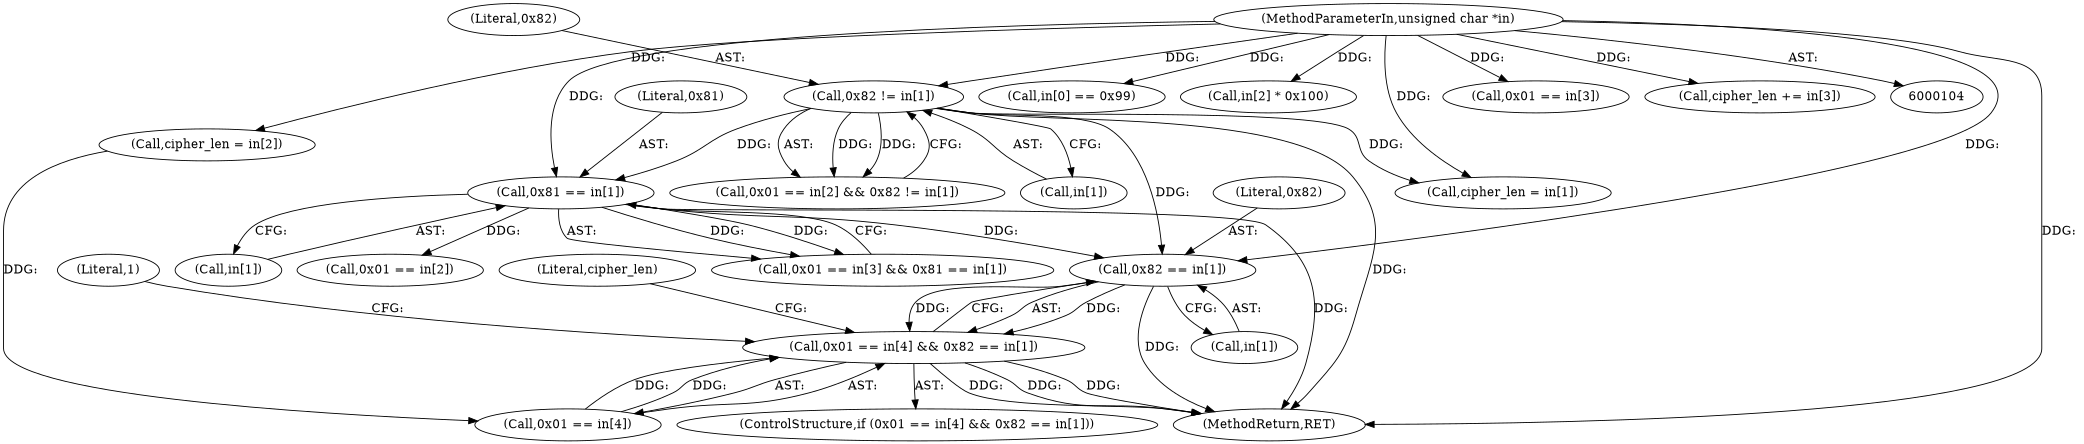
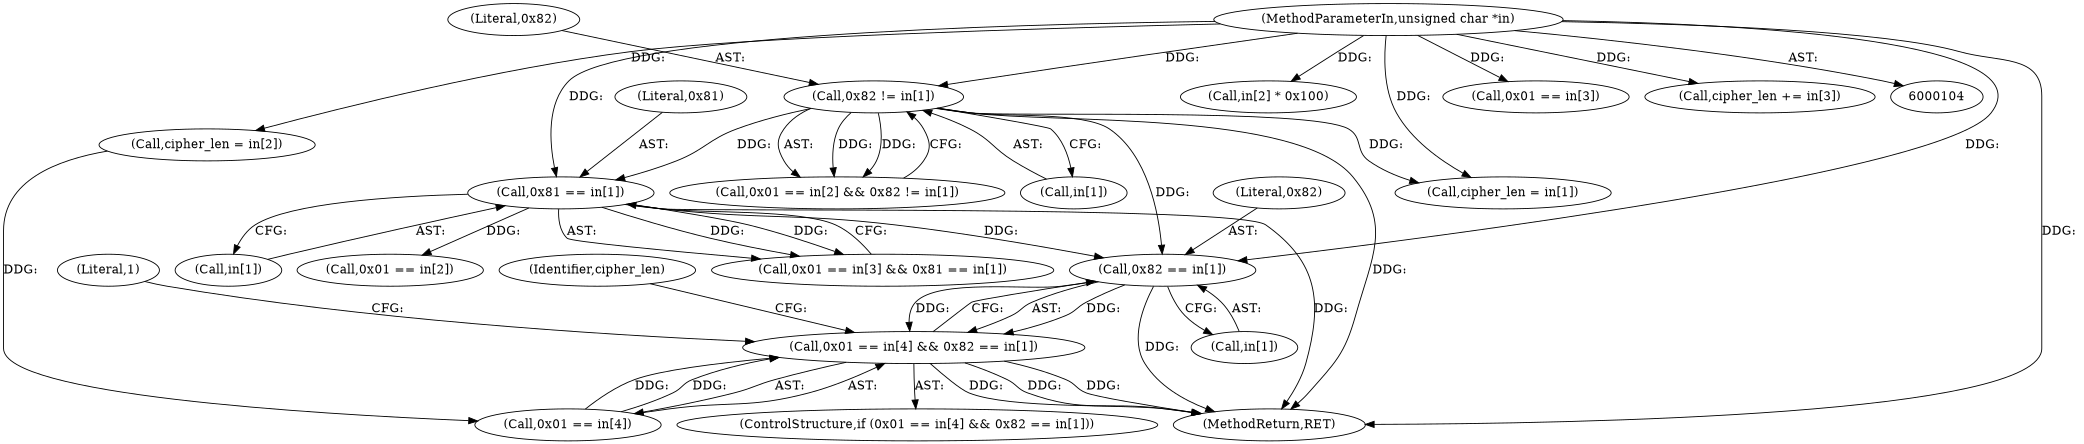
node "(Call,in[0] == 0x99)": removed
node "(Literal,cipher_len)": label "(Literal,cipher_len)" -> "(Identifier,cipher_len)"
